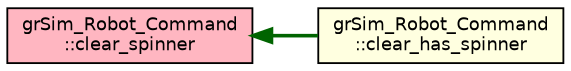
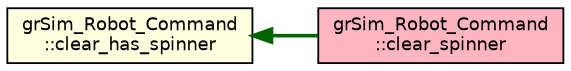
edge "grSim_Robot_Command ::clear_has_spinner" -> "grSim_Robot_Command ::clear_spinner": reversed
